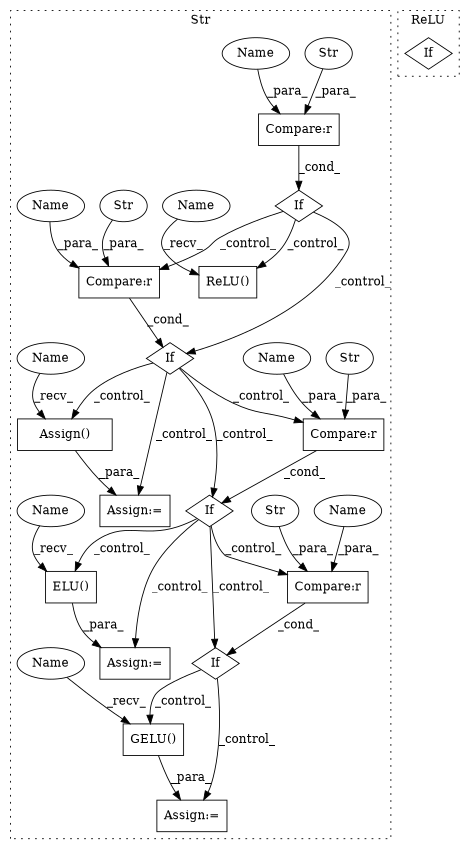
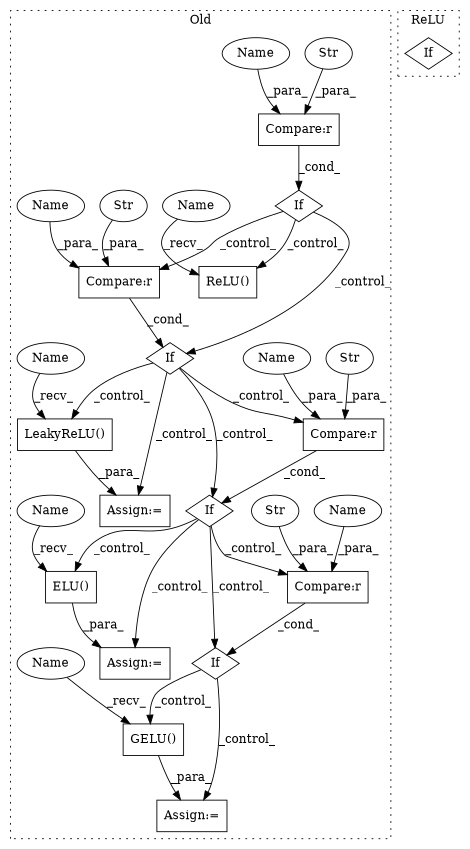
cluster "Str": label "Str" -> "Old"
node "Assign()": label "Assign()" -> "LeakyReLU()"
